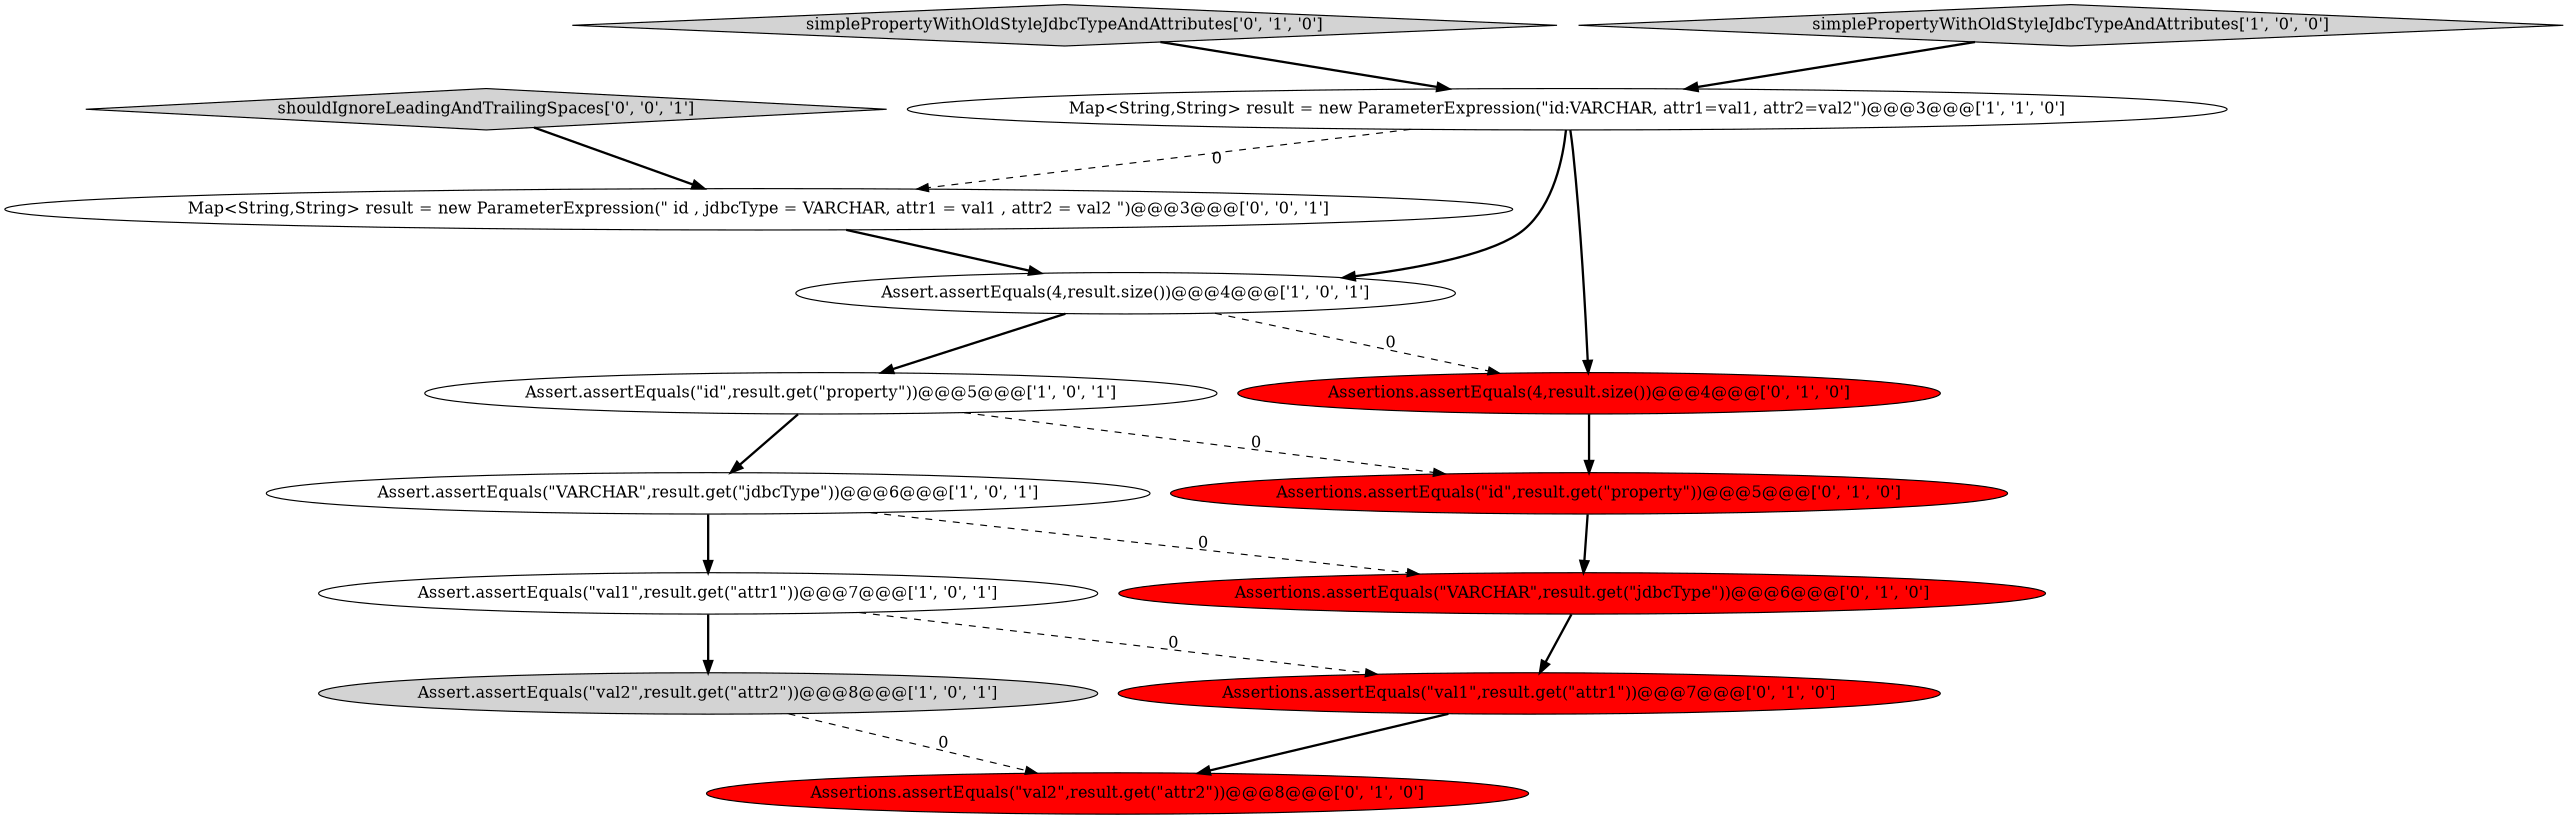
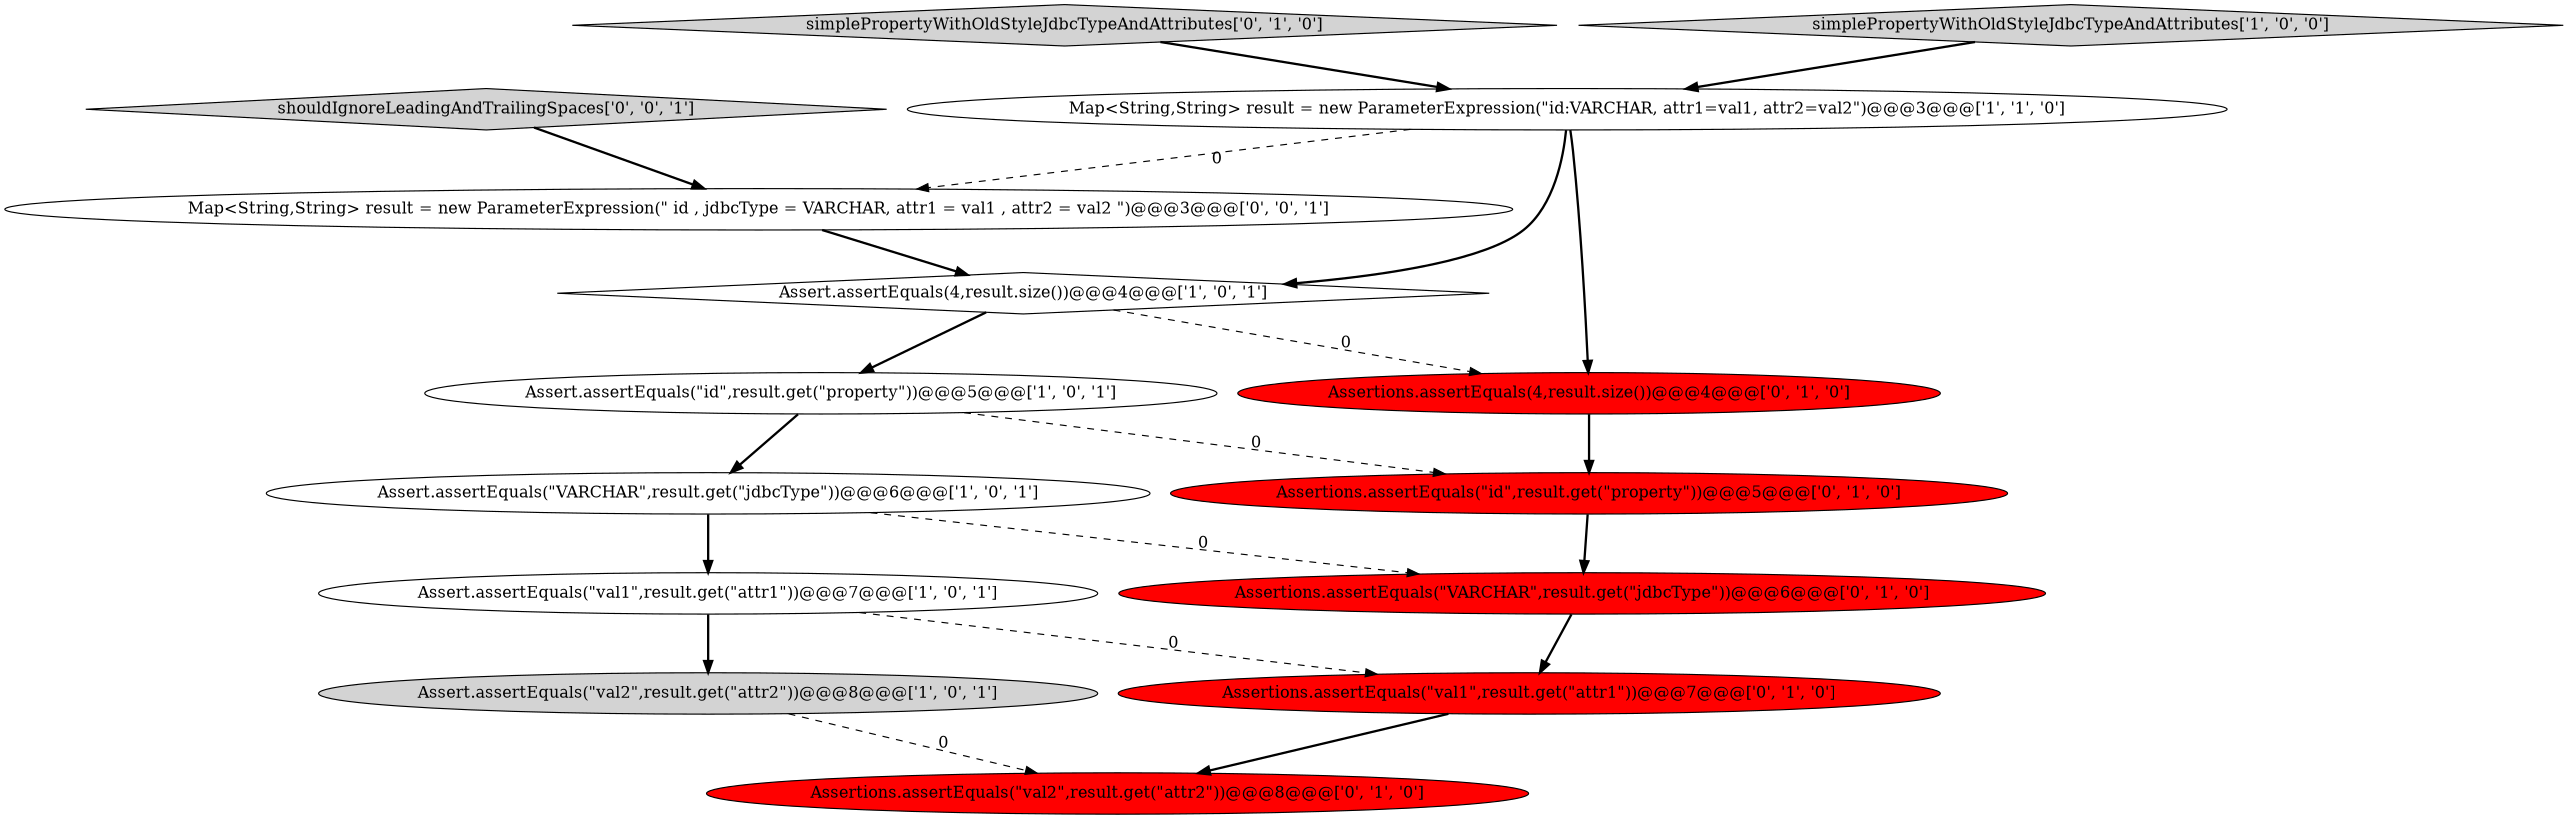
node "Assert.assertEquals(4,result.size())@@@4@@@['1', '0', '1']": shape ellipse -> diamond
